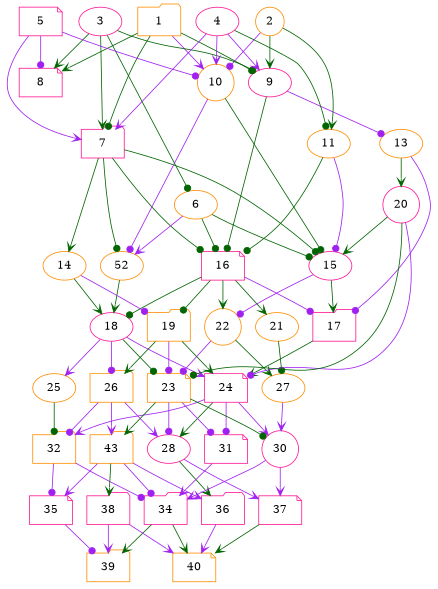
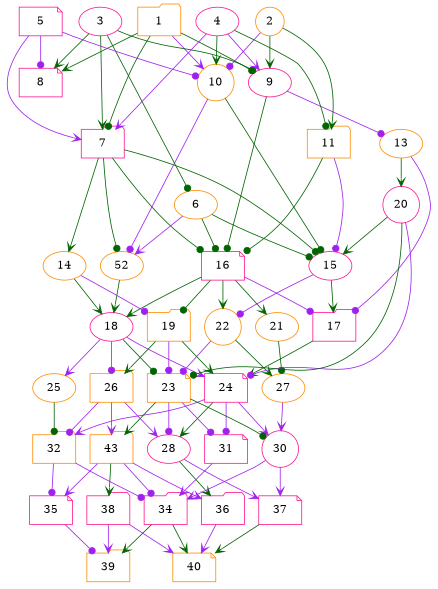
edge "4" -> "10": color purple -> darkgreen
node "11": shape ellipse -> folder
edge "16" -> "18": arrowhead dot -> vee
